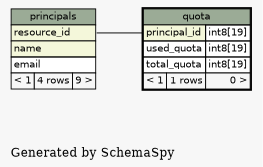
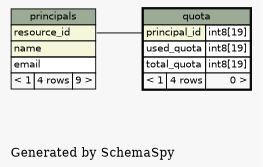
node "quota": text "1 rows" -> "4 rows"
